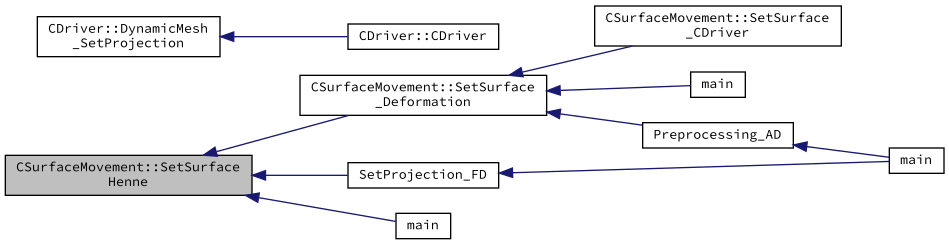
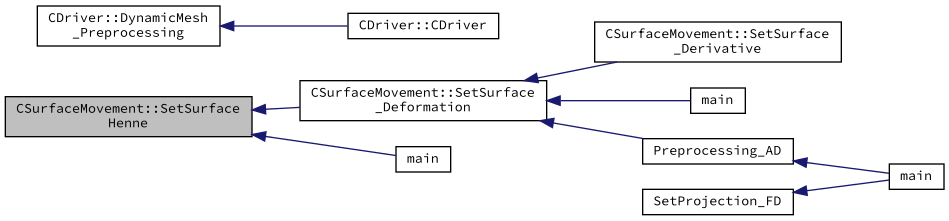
node "CSurfaceMovement::SetSurface _CDriver": label "CSurfaceMovement::SetSurface _CDriver" -> "CSurfaceMovement::SetSurface _Derivative"
node "CDriver::DynamicMesh _SetProjection": label "CDriver::DynamicMesh _SetProjection" -> "CDriver::DynamicMesh _Preprocessing"
edge "SetProjection_FD" -> "CSurfaceMovement::SetSurface Henne": removed
